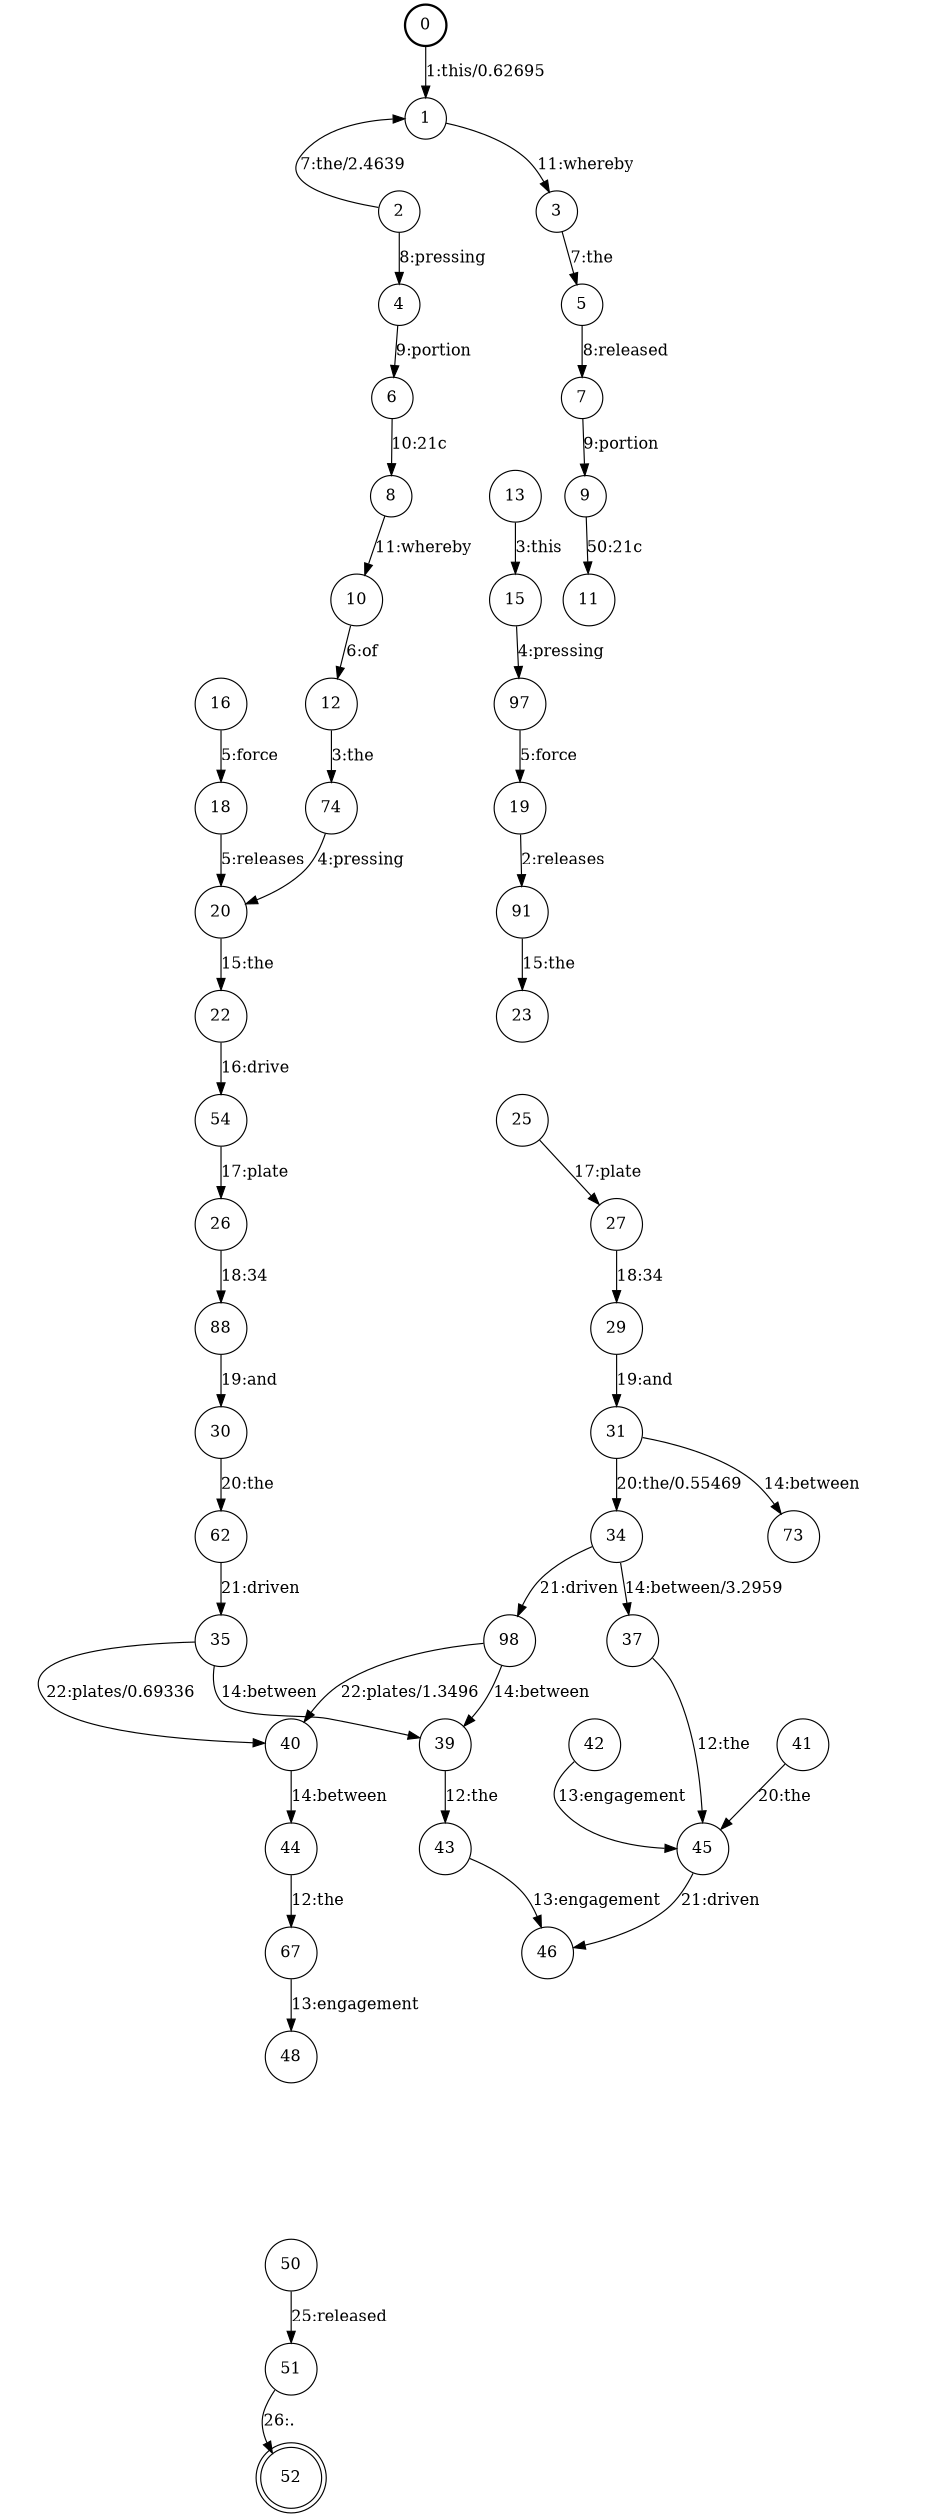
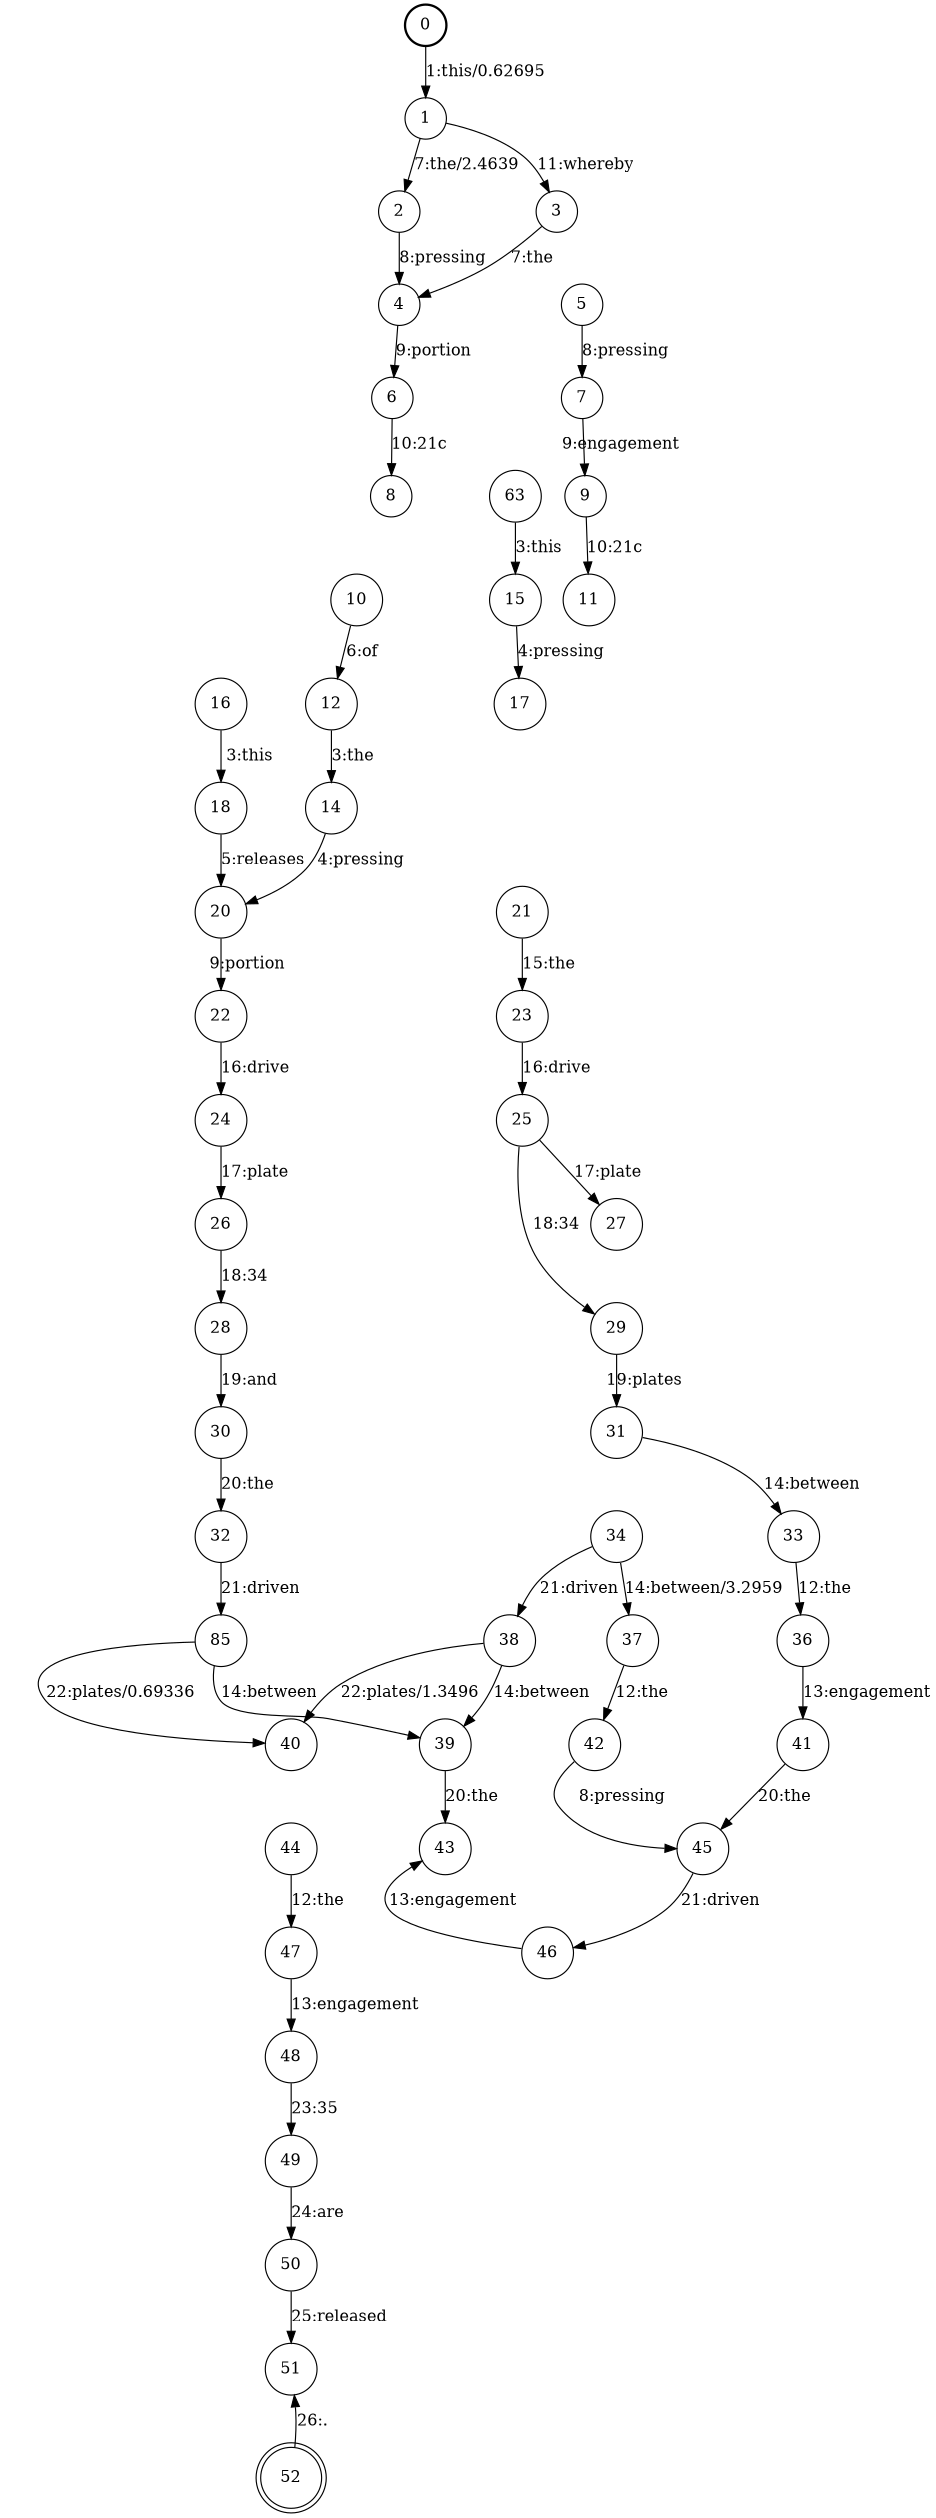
edge "2" -> "1": reversed
edge "3" -> "5": now "3" -> "4"
edge "5" -> "7": label "8:released" -> "8:pressing"
edge "7" -> "9": label "9:portion" -> "9:engagement"
node "13": label "13" -> "63"
edge "8" -> "10": removed, label "11:whereby"
edge "9" -> "11": label "50:21c" -> "10:21c"
node "97": label "97" -> "17"
edge "16" -> "18": label "5:force" -> "3:this"
node "74": label "74" -> "14"
node "19": removed
node "91": label "91" -> "21"
edge "20" -> "22": label "15:the" -> "9:portion"
edge "23" -> "25": added, label "16:drive"
node "54": label "54" -> "24"
edge "27" -> "29": now "25" -> "29"
node "88": label "88" -> "28"
edge "29" -> "31": label "19:and" -> "19:plates"
edge "31" -> "34": removed, label "20:the/0.55469"
node "62": label "62" -> "32"
node "73": label "73" -> "33"
node "35": label "35" -> "85"
node "98": label "98" -> "38"
node "36": added
edge "37" -> "45": now "37" -> "42"
edge "40" -> "44": removed, label "14:between"
edge "39" -> "43": label "12:the" -> "20:the"
edge "42" -> "45": label "13:engagement" -> "8:pressing"
edge "43" -> "46": reversed
node "67": label "67" -> "47"
node "49": added
edge "51" -> "52": reversed
